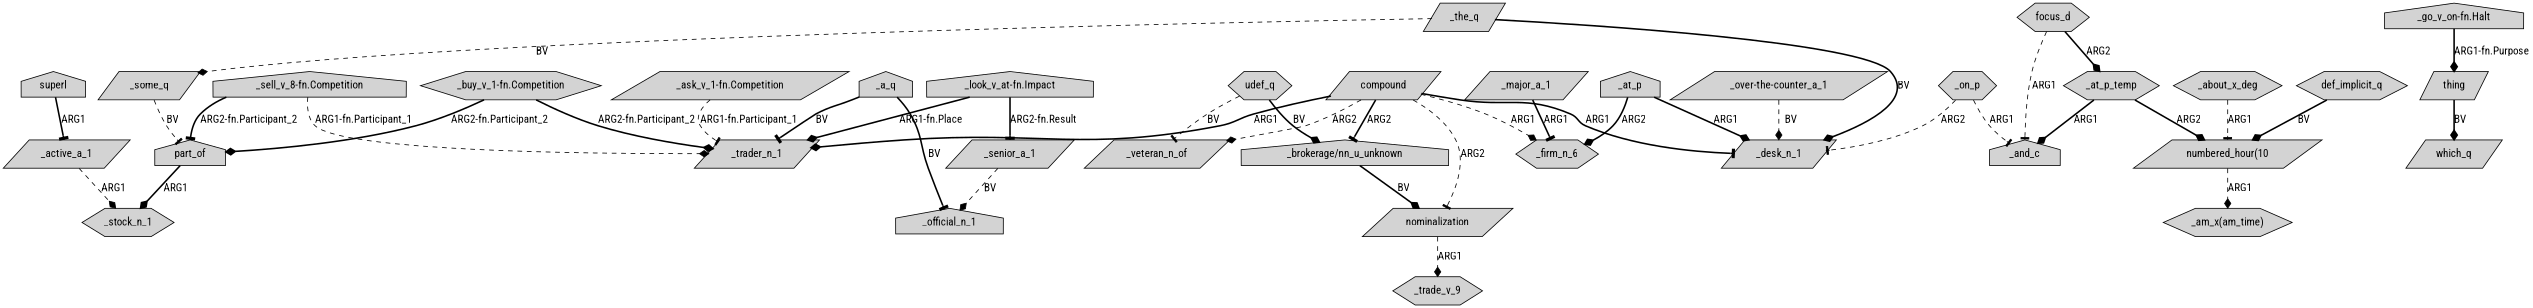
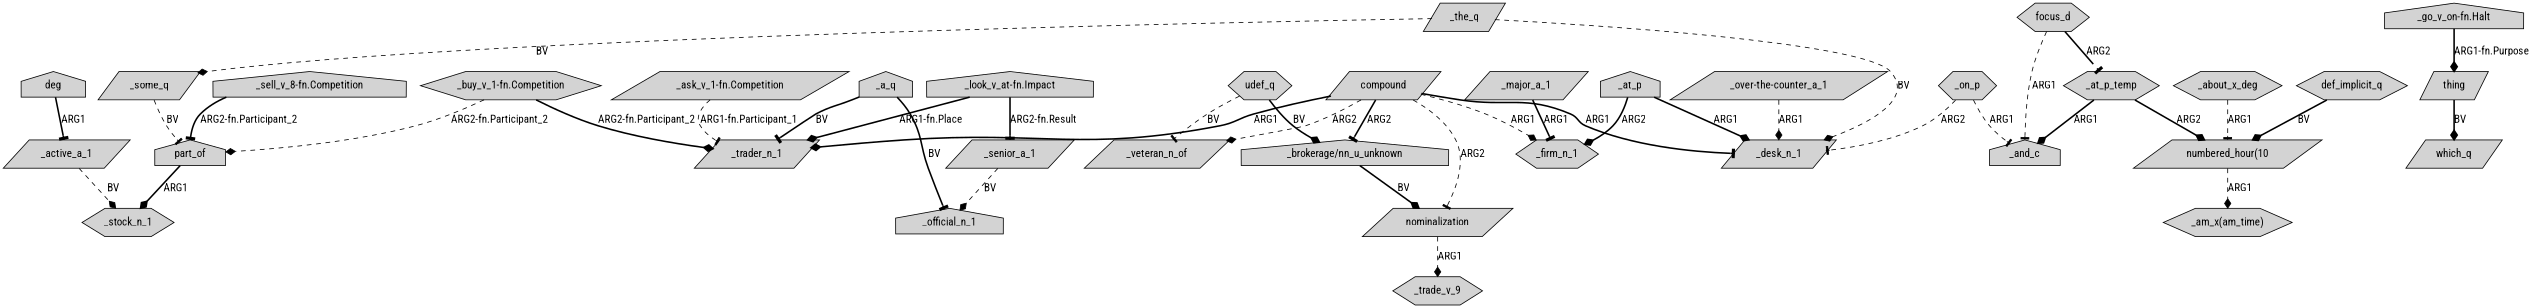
edge "_the_q" -> "_desk_n_1": style bold -> dashed
edge "focus_d" -> "_at_p_temp": arrowhead diamond -> tee
node "superl": label "superl" -> "deg"
edge "_over-the-counter_a_1" -> "_desk_n_1": label "BV" -> "ARG1"
edge "_buy_v_1-fn.Competition" -> "part_of": style bold -> dashed
edge "_sell_v_8-fn.Competition" -> "_trader_n_1": removed, label "ARG1-fn.Participant_1"
node "_firm_n_6": label "_firm_n_6" -> "_firm_n_1"
edge "_active_a_1" -> "_stock_n_1": label "ARG1" -> "BV"
